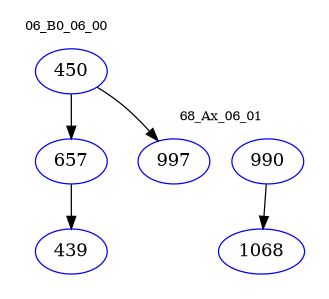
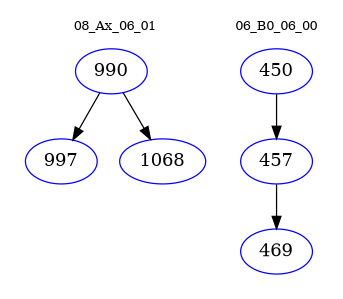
edge "450" -> "997": now "990" -> "997"
cluster "68_Ax_06_01": label "68_Ax_06_01" -> "08_Ax_06_01"
node "657": label "657" -> "457"
node "439": label "439" -> "469"
